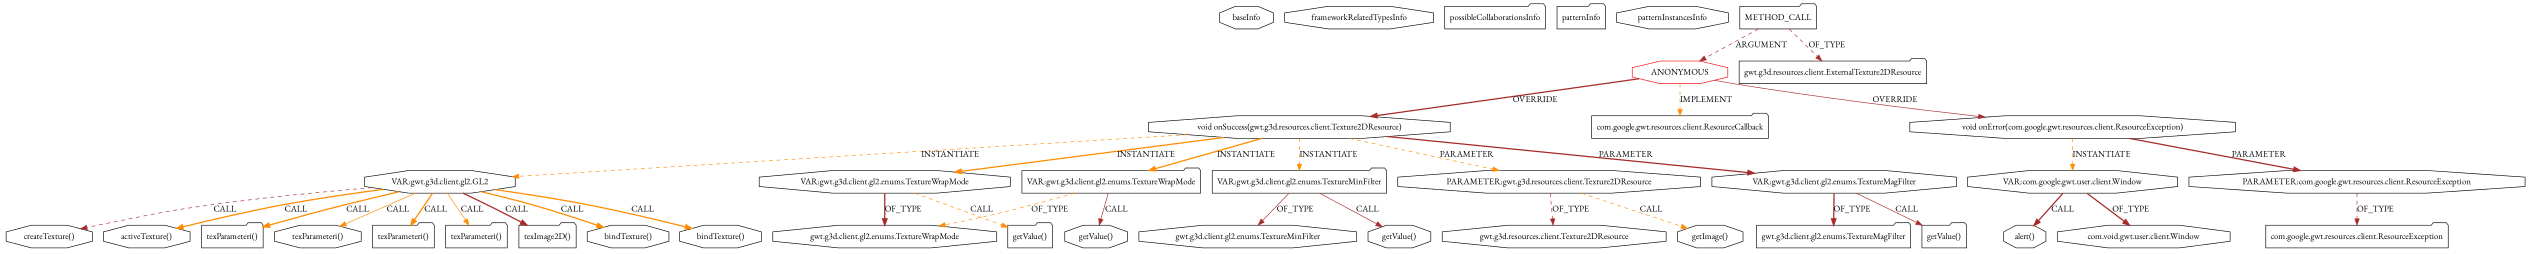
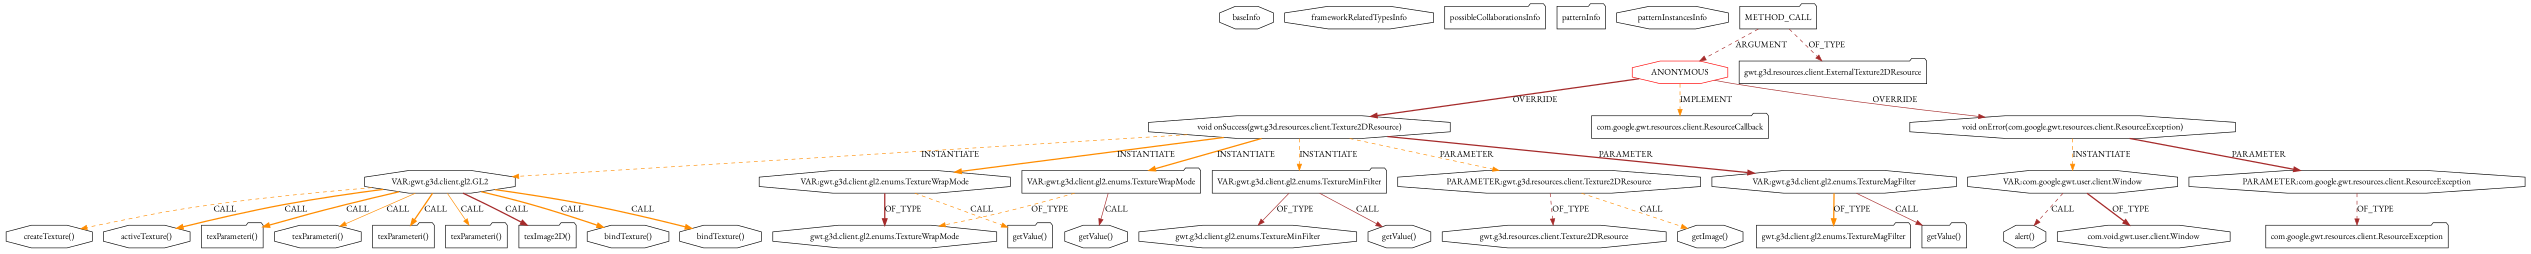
edge "VAR:gwt.g3d.client.gl2.GL2" -> "createTexture()": color brown -> darkorange
edge "VAR:gwt.g3d.client.gl2.enums.TextureMagFilter" -> "gwt.g3d.client.gl2.enums.TextureMagFilter": color brown -> darkorange
edge "VAR:com.google.gwt.user.client.Window" -> "alert()": style bold -> dashed
